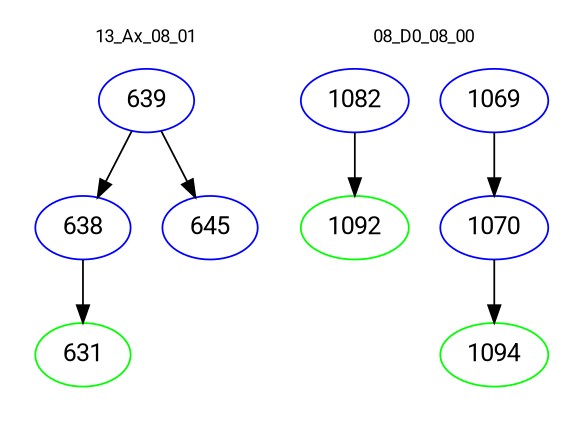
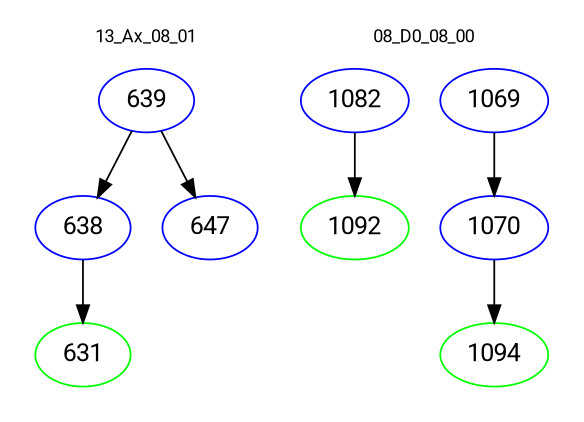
node "645": label "645" -> "647"
